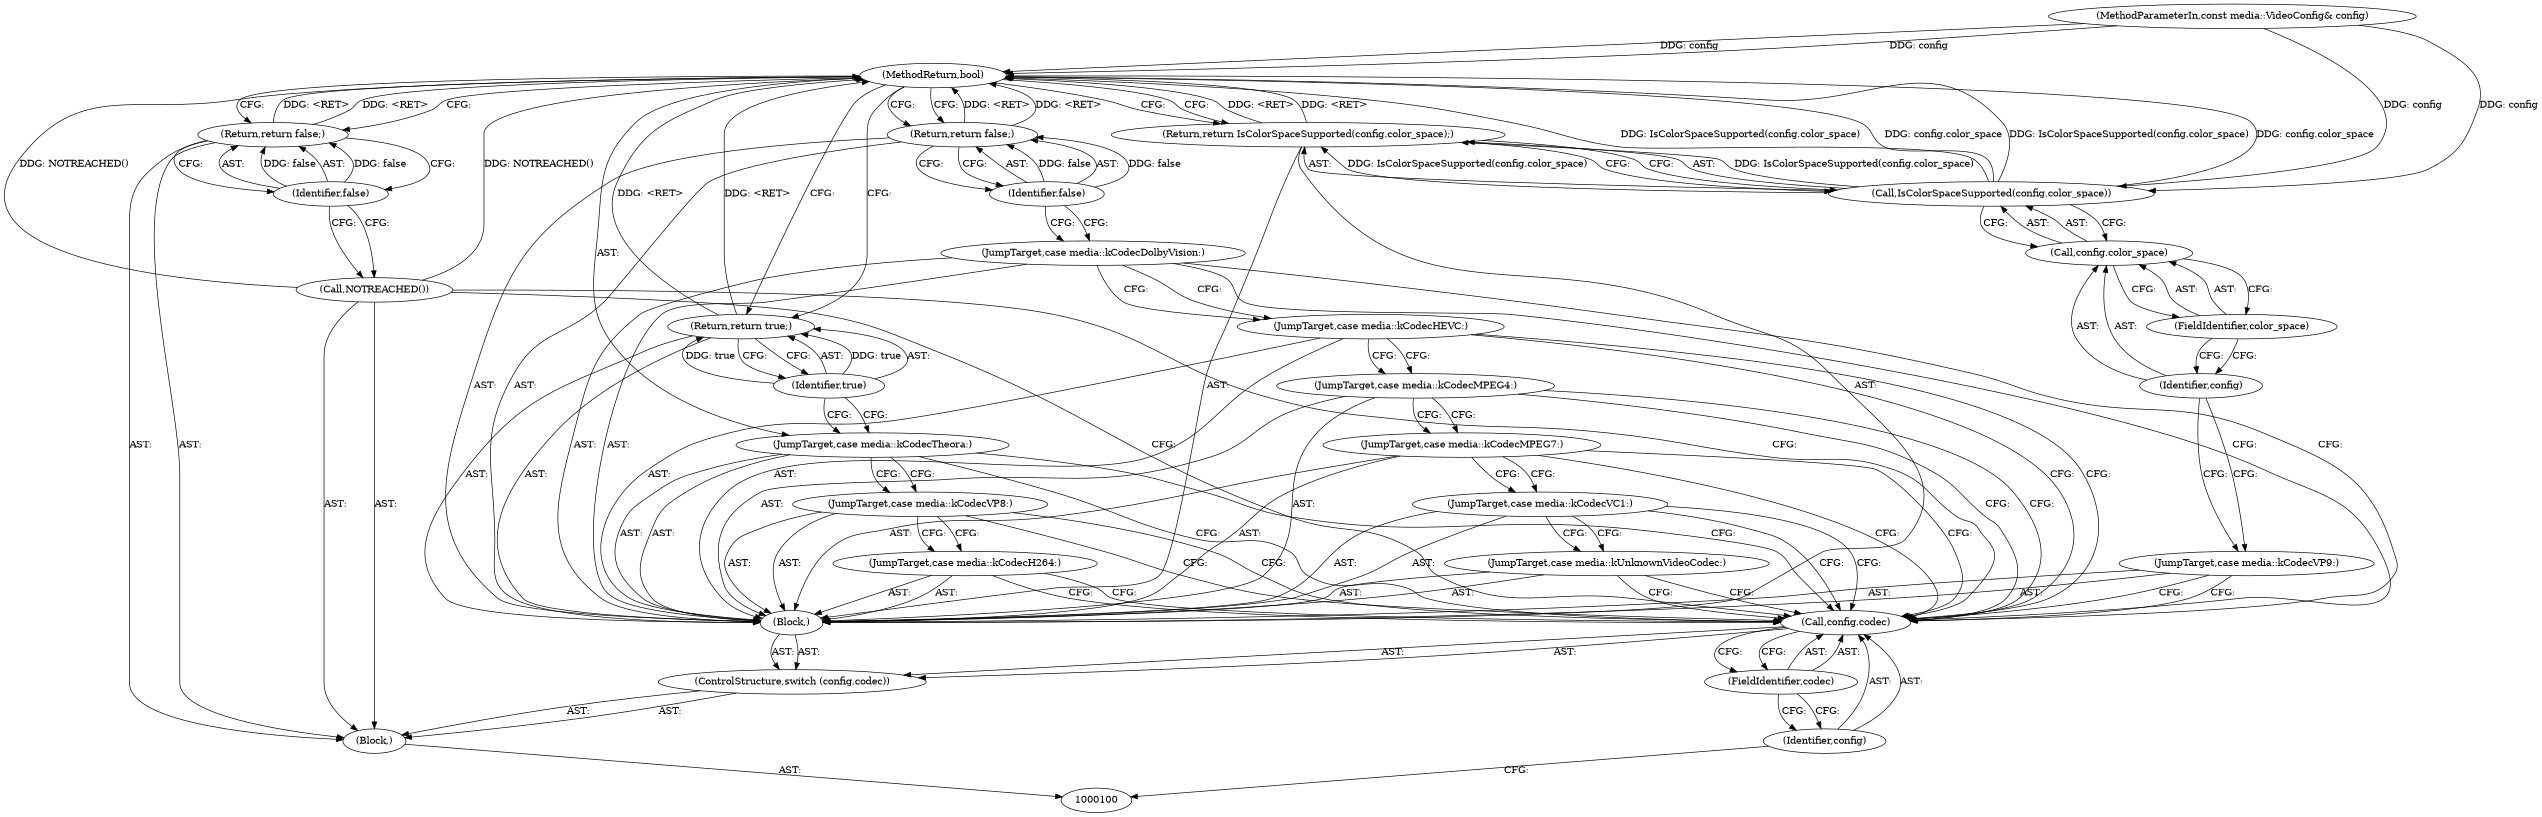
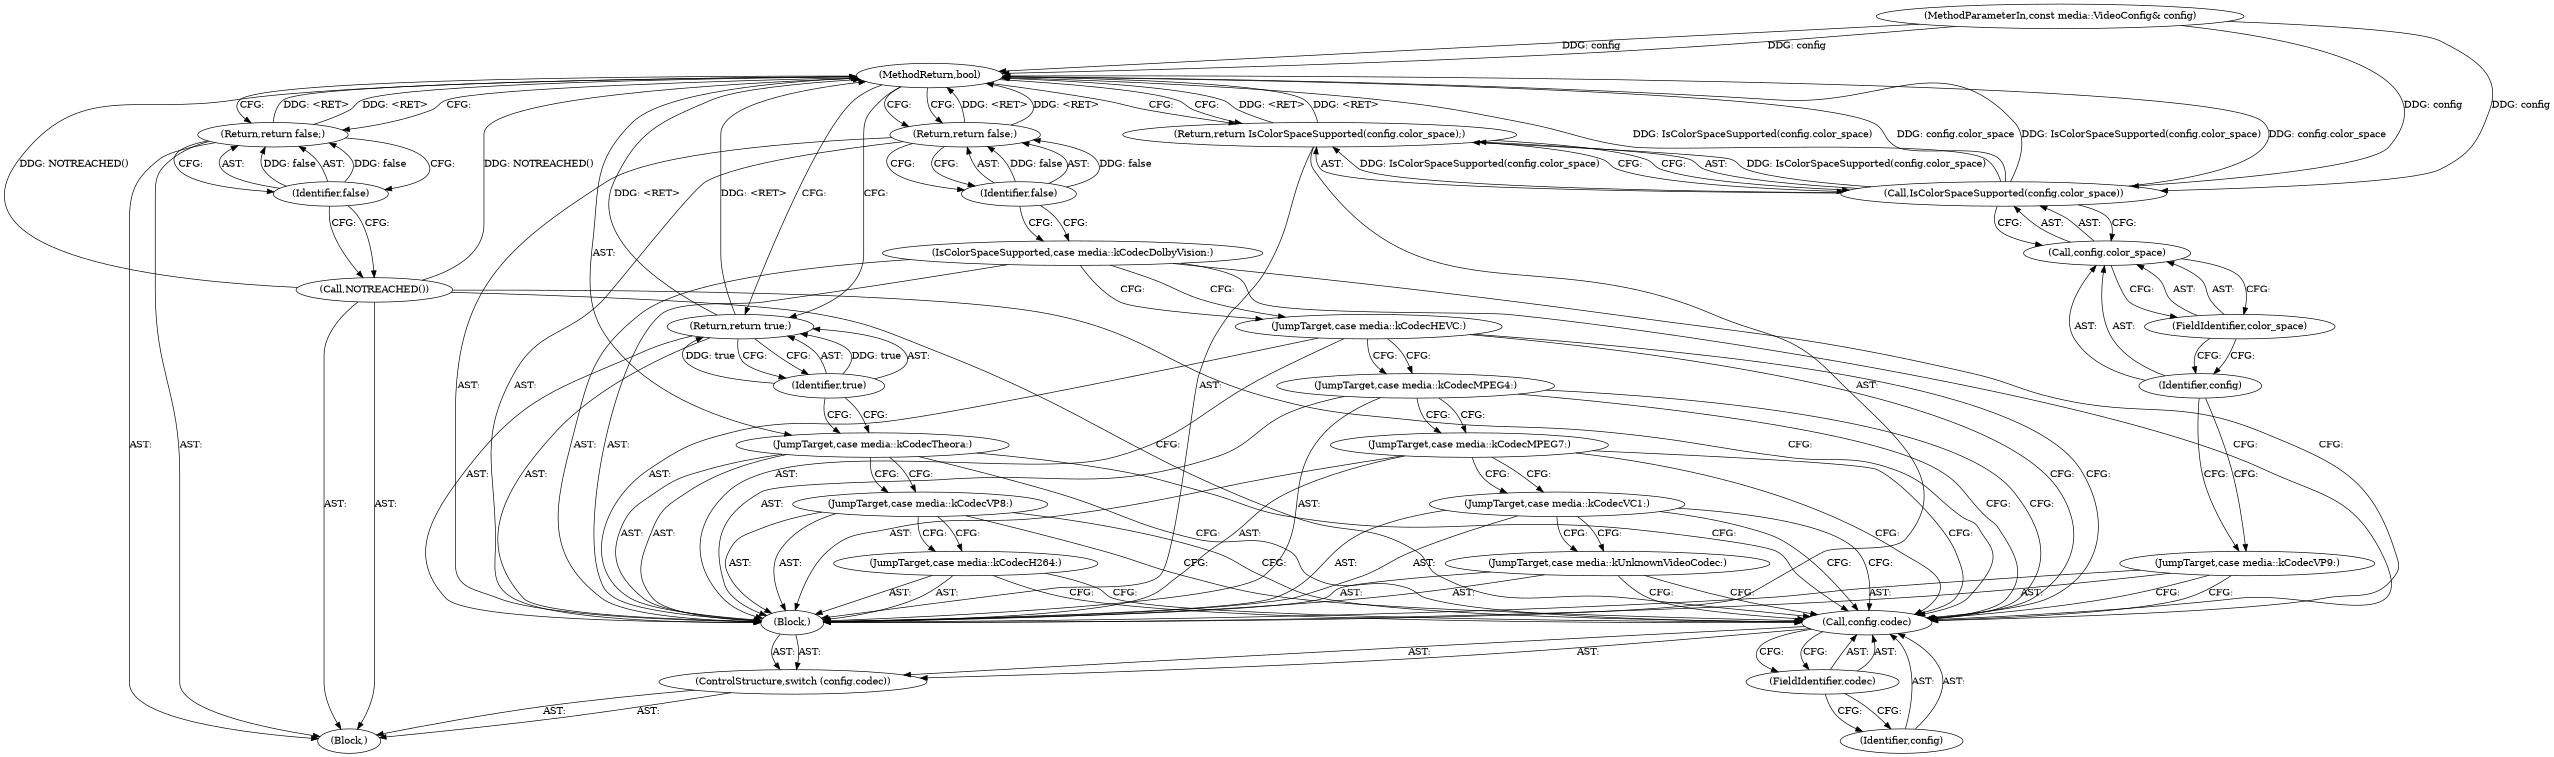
node "(JumpTarget,case media::kCodecDolbyVision:)": label "(JumpTarget,case media::kCodecDolbyVision:)" -> "(IsColorSpaceSupported,case media::kCodecDolbyVision:)"
node "1000100": removed
